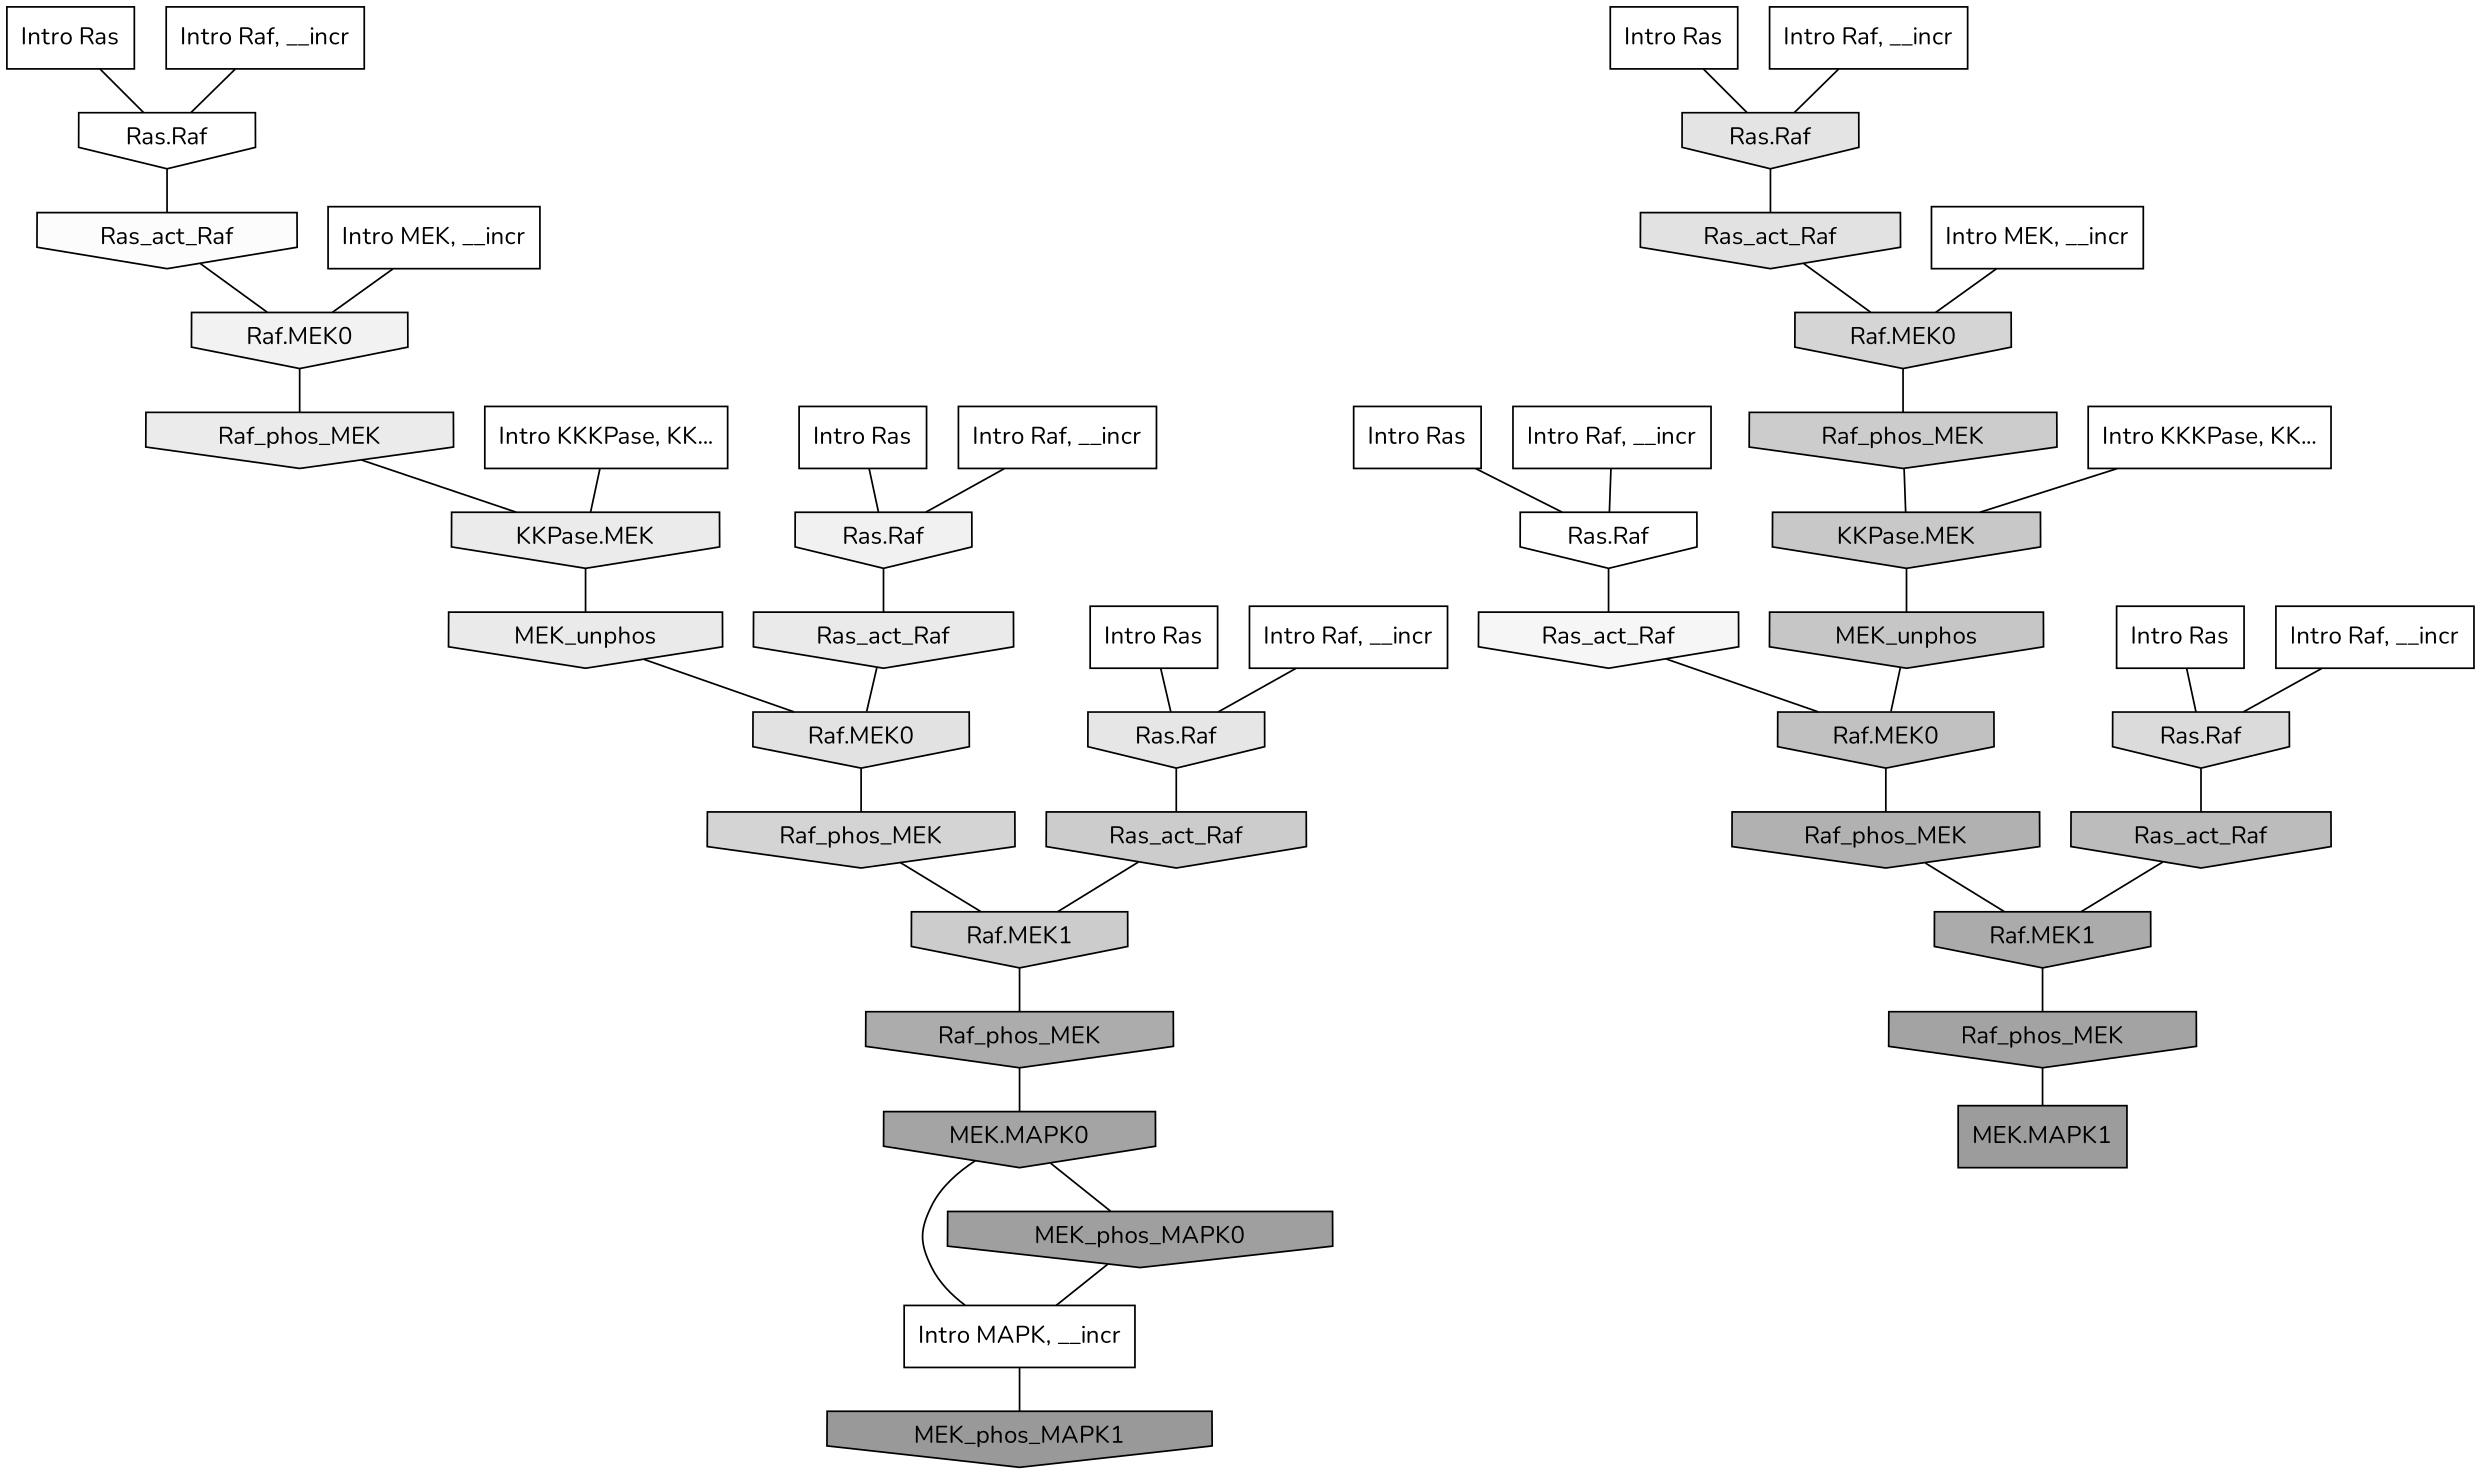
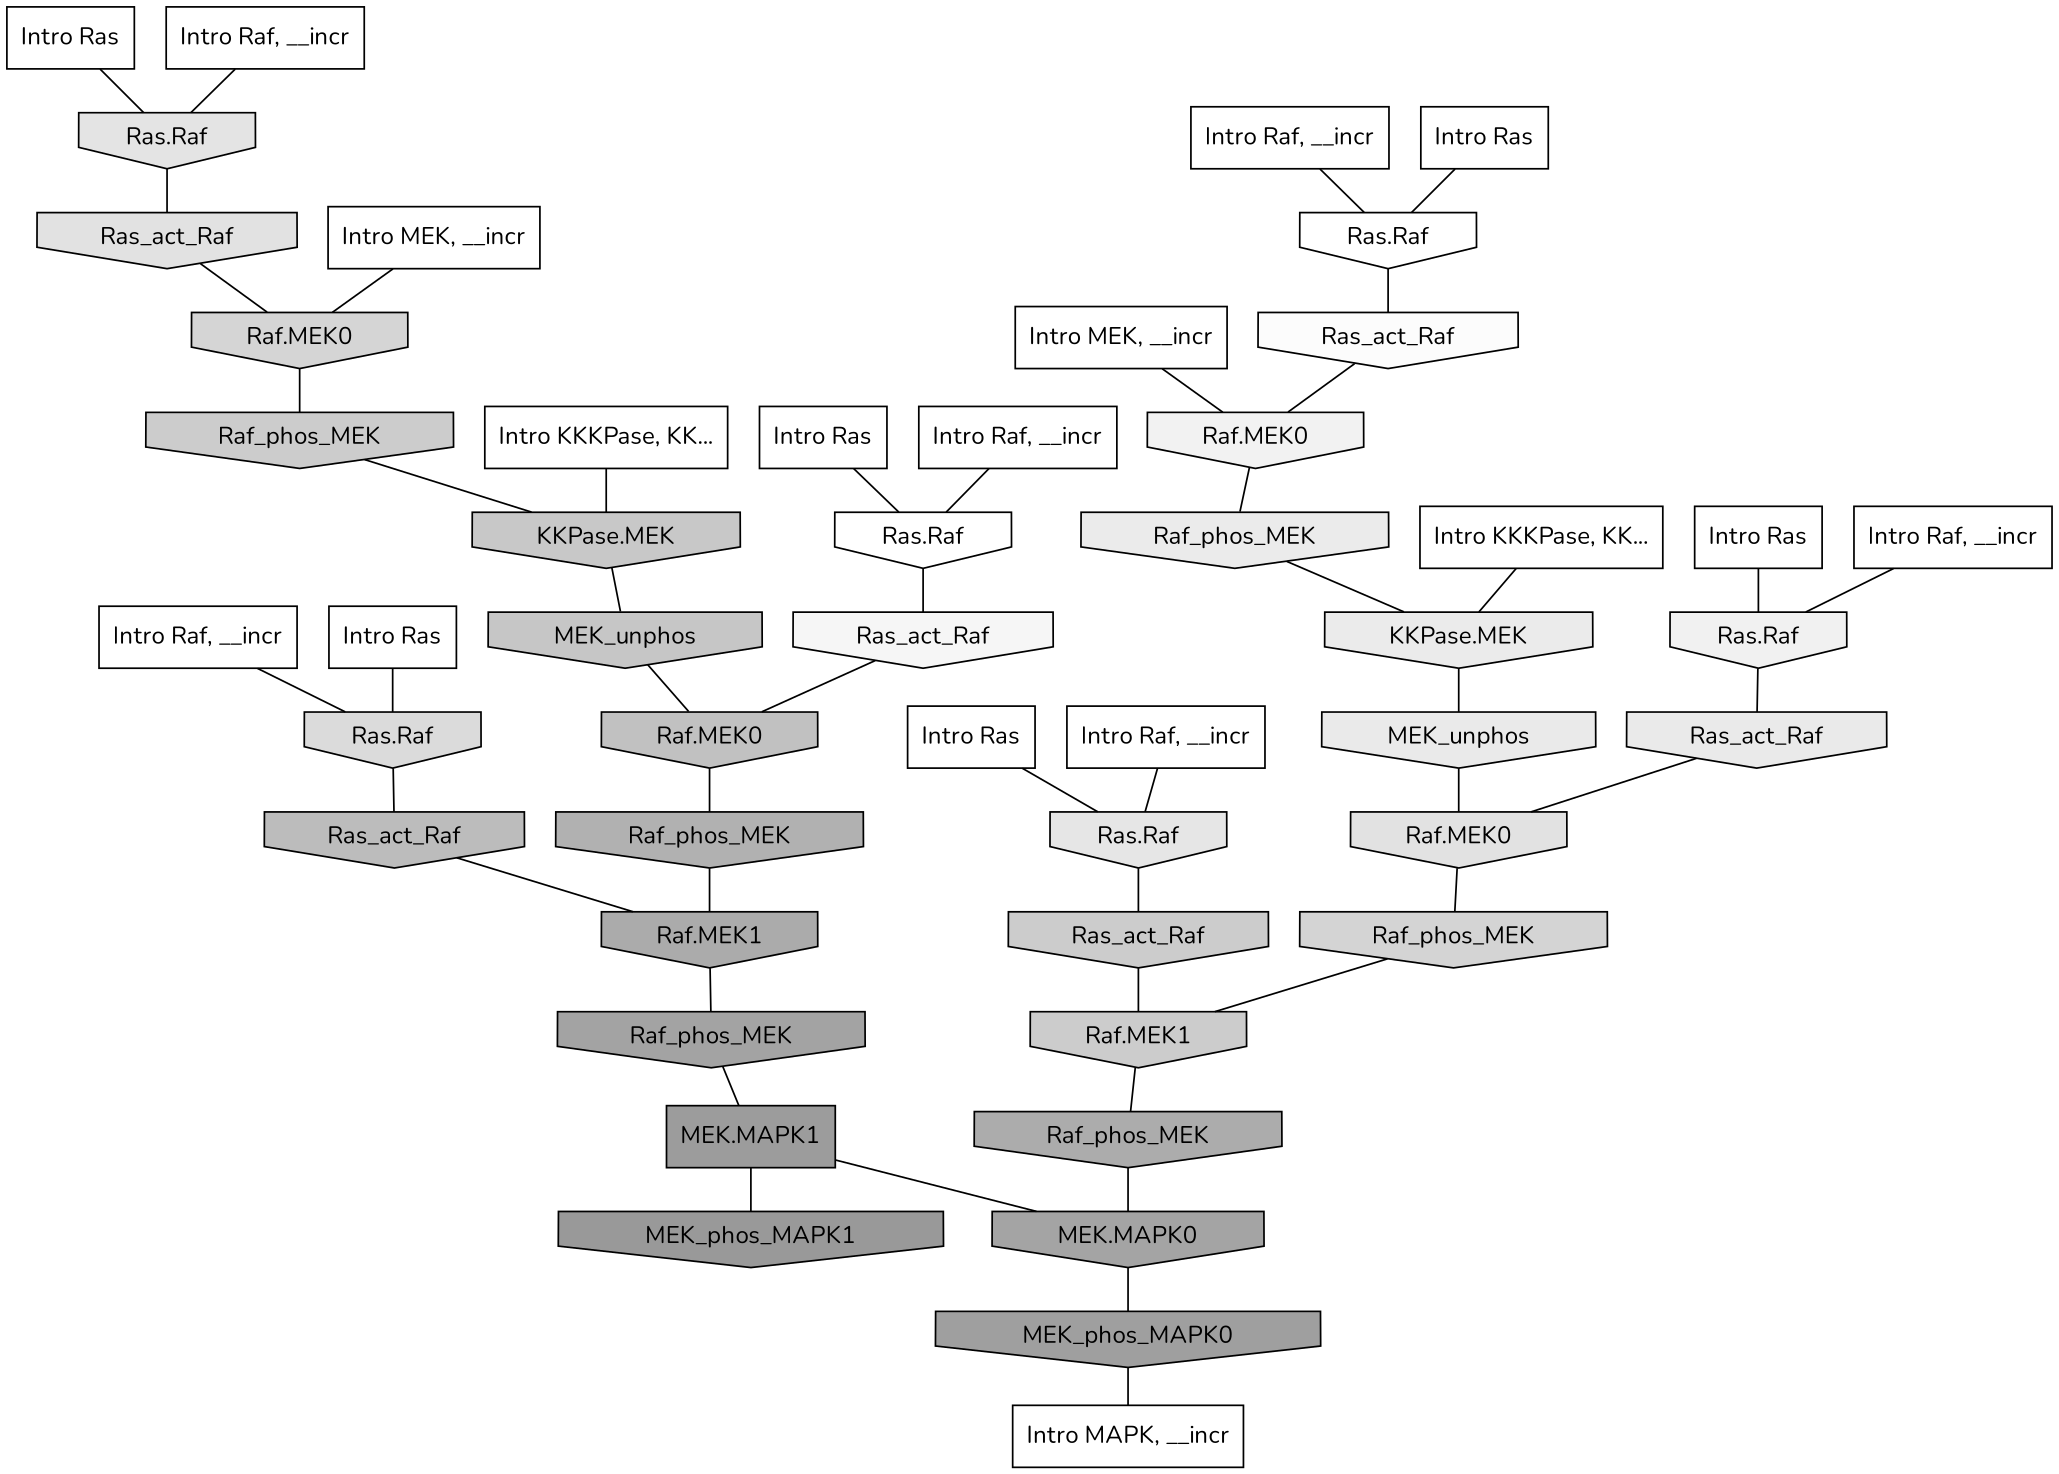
edge "MEK.MAPK0" -- "Intro MAPK, __incr": now "MEK.MAPK0" -- "MEK.MAPK1"
edge "Intro MAPK, __incr" -- "MEK_phos_MAPK1": now "MEK.MAPK1" -- "MEK_phos_MAPK1"
